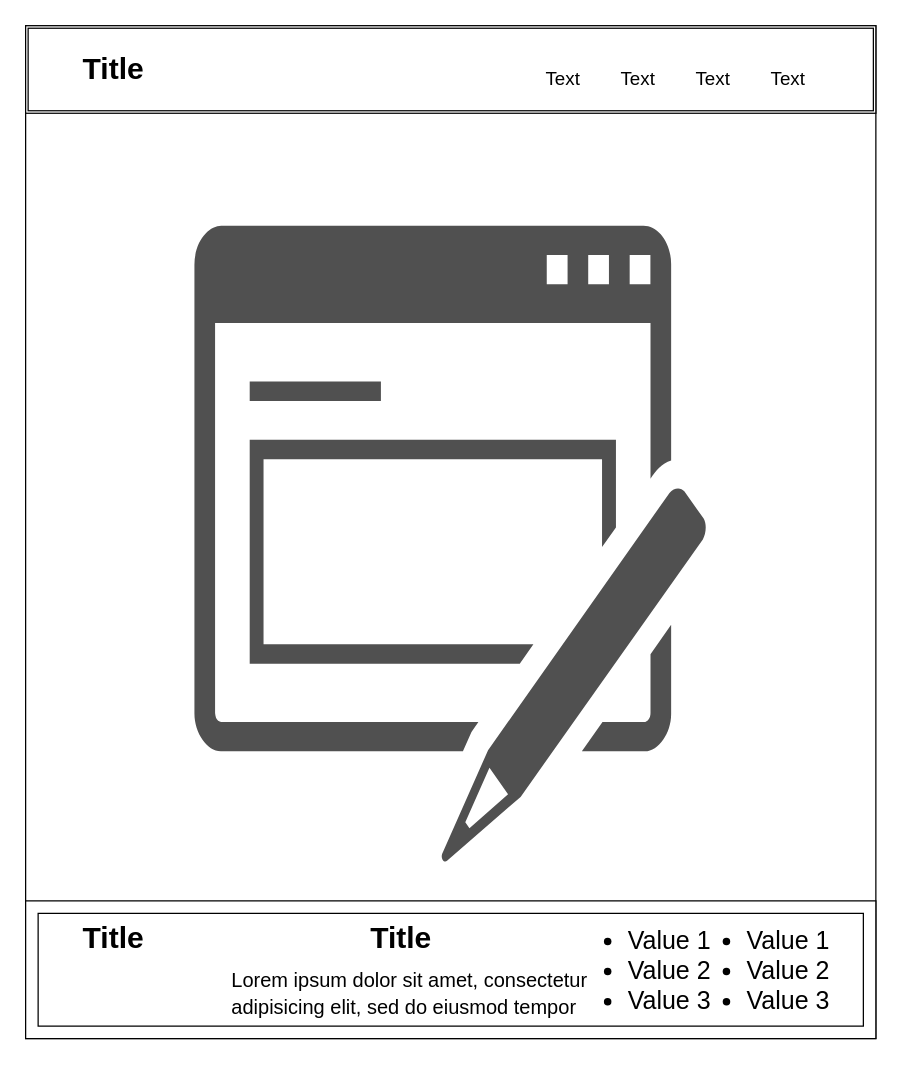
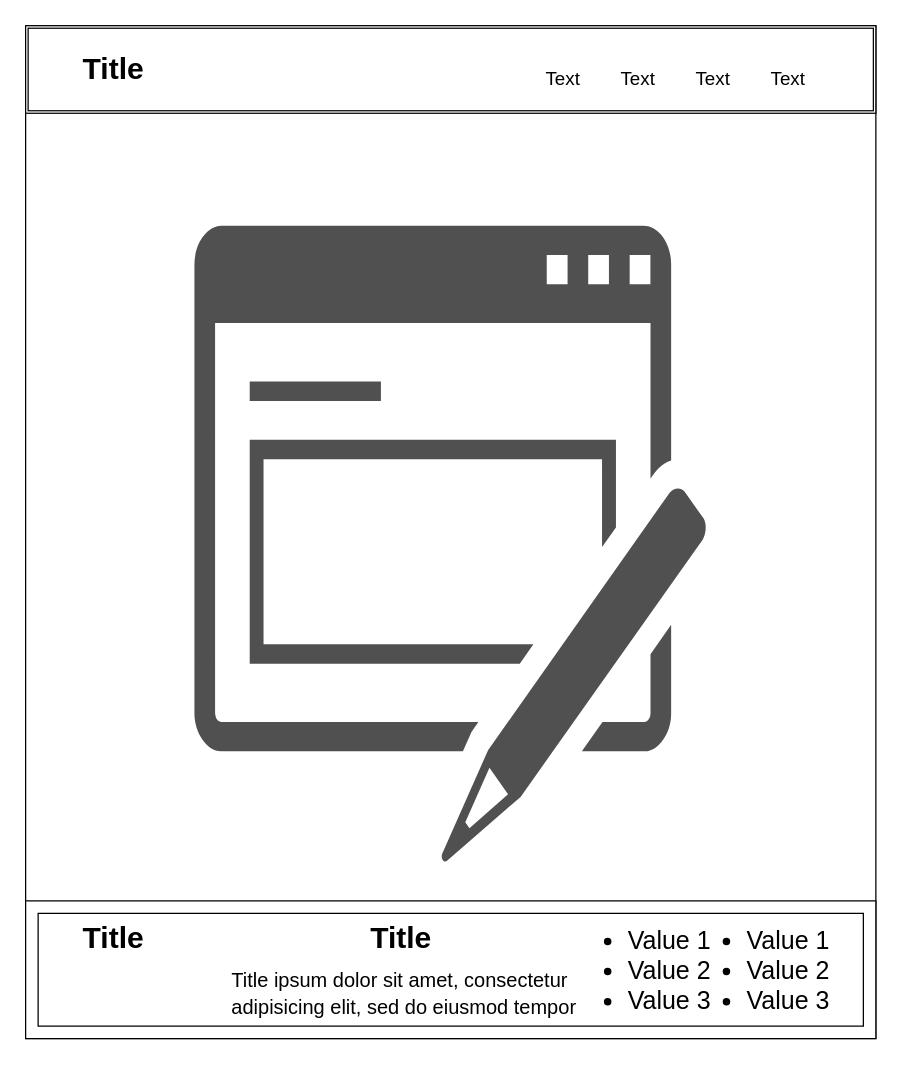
node "Lorem ipsum dolor sit amet, consectetur adipisicing elit, sed do eiusmod tempor incididunt ut labore et dolore magna aliqua.": label "Lorem ipsum dolor sit amet, consectetur adipisicing elit, sed do eiusmod tempor incididunt ut labore et dolore magna aliqua." -> "Title ipsum dolor sit amet, consectetur adipisicing elit, sed do eiusmod tempor incididunt ut labore et dolore magna aliqua."
